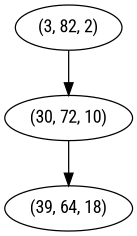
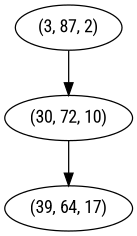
node "(3, 82, 2)": label "(3, 82, 2)" -> "(3, 87, 2)"
node "(39, 64, 18)": label "(39, 64, 18)" -> "(39, 64, 17)"
